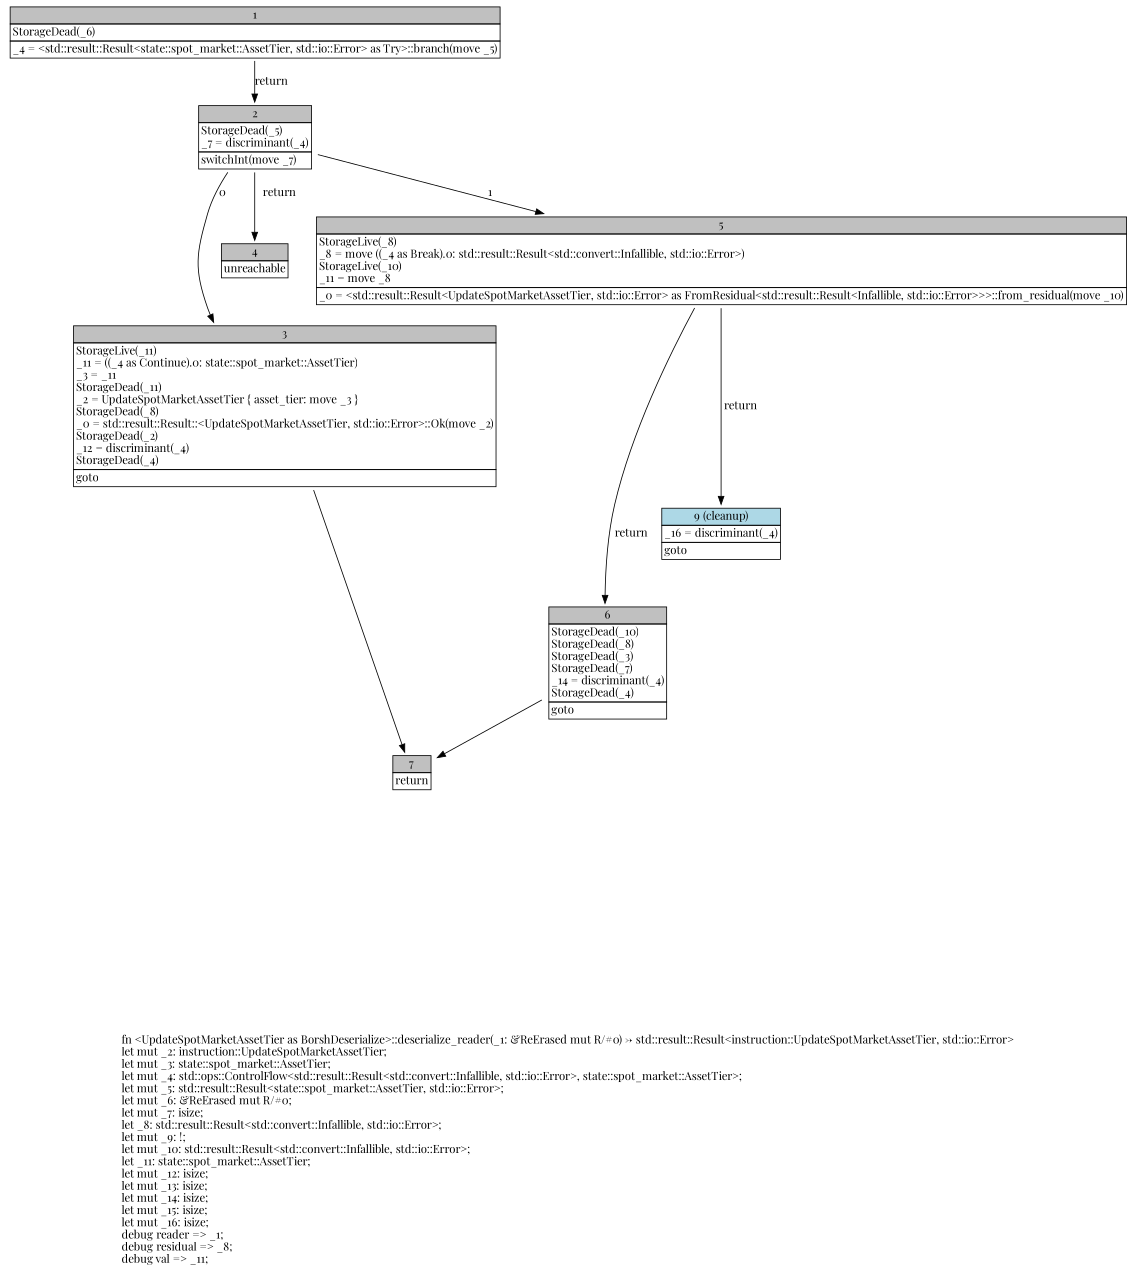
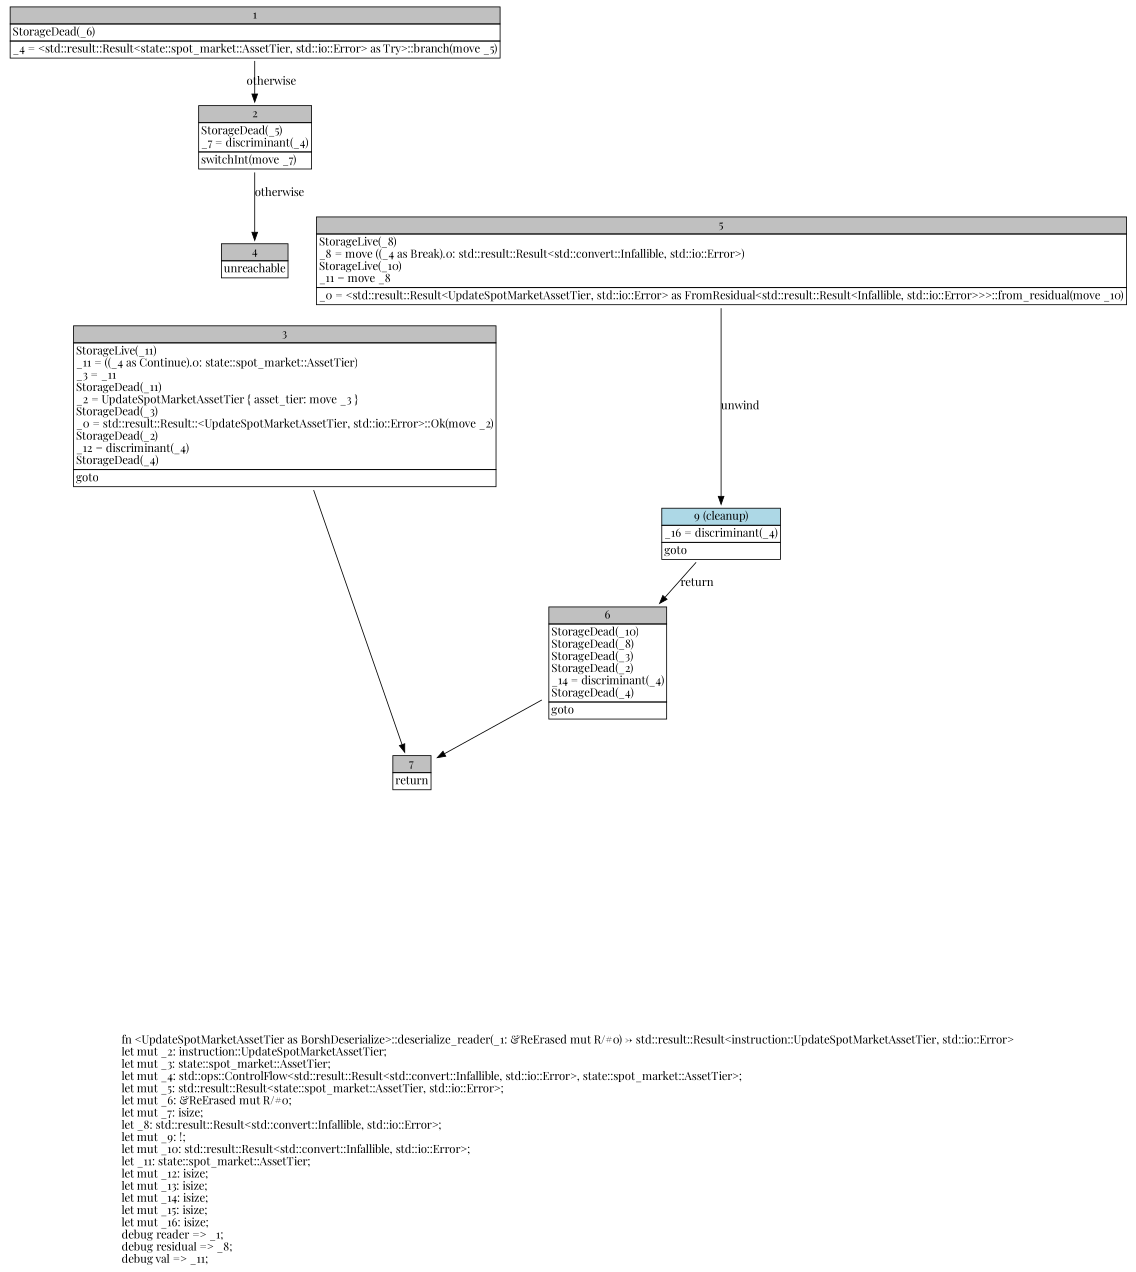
edge "1" -> "2": label "return" -> "otherwise"
edge "2" -> "5": removed, label "1"
edge "2" -> "4": label "return" -> "otherwise"
edge "2" -> "3": removed, label "0"
edge "5" -> "9 (cleanup)": label "return" -> "unwind"
node "3": text "StorageDead(_8)" -> "StorageDead(_3)"
edge "5" -> "6": now "9 (cleanup)" -> "6"
node "6": text "StorageDead(_7)" -> "StorageDead(_2)"
